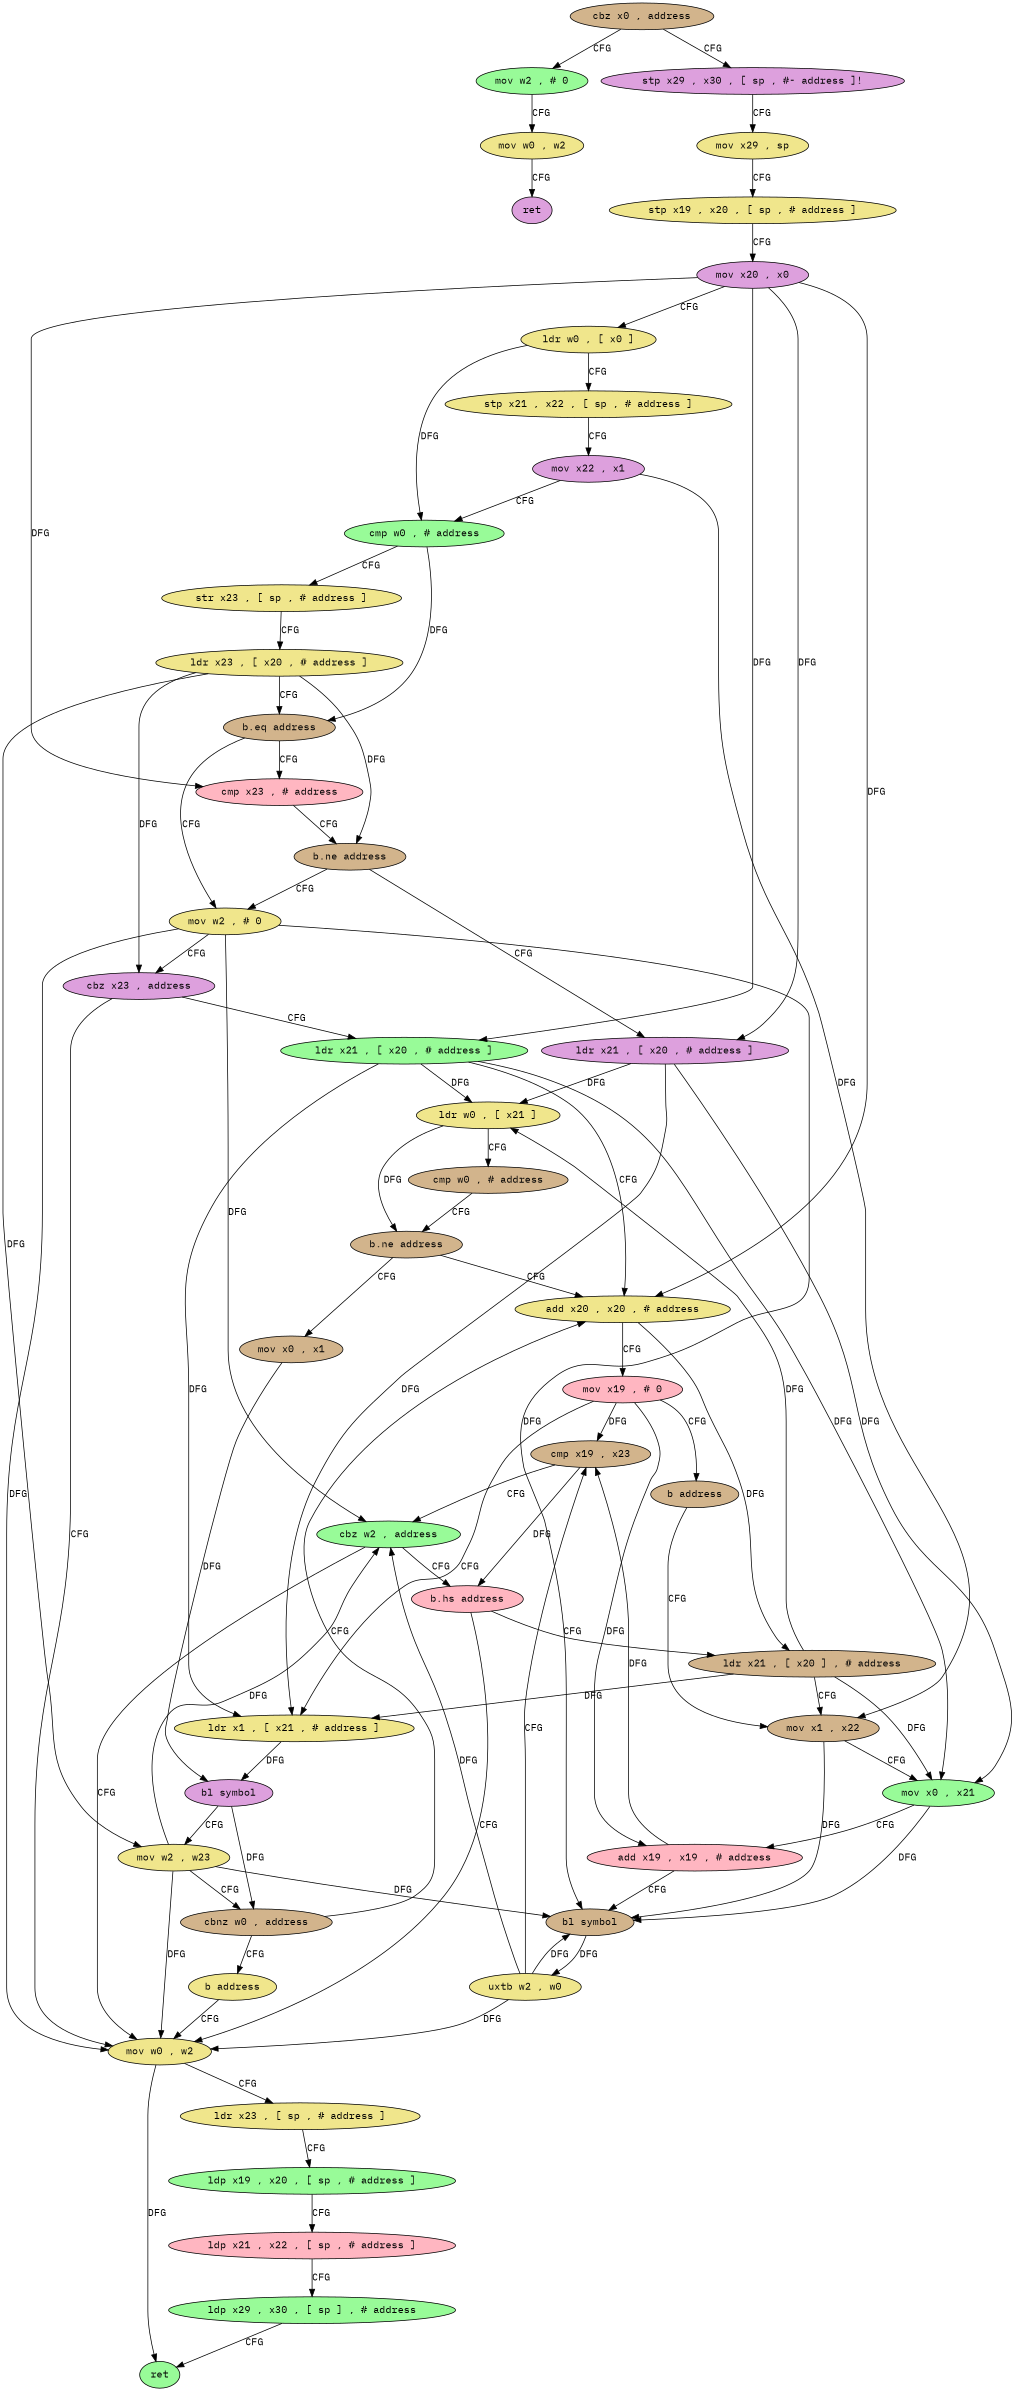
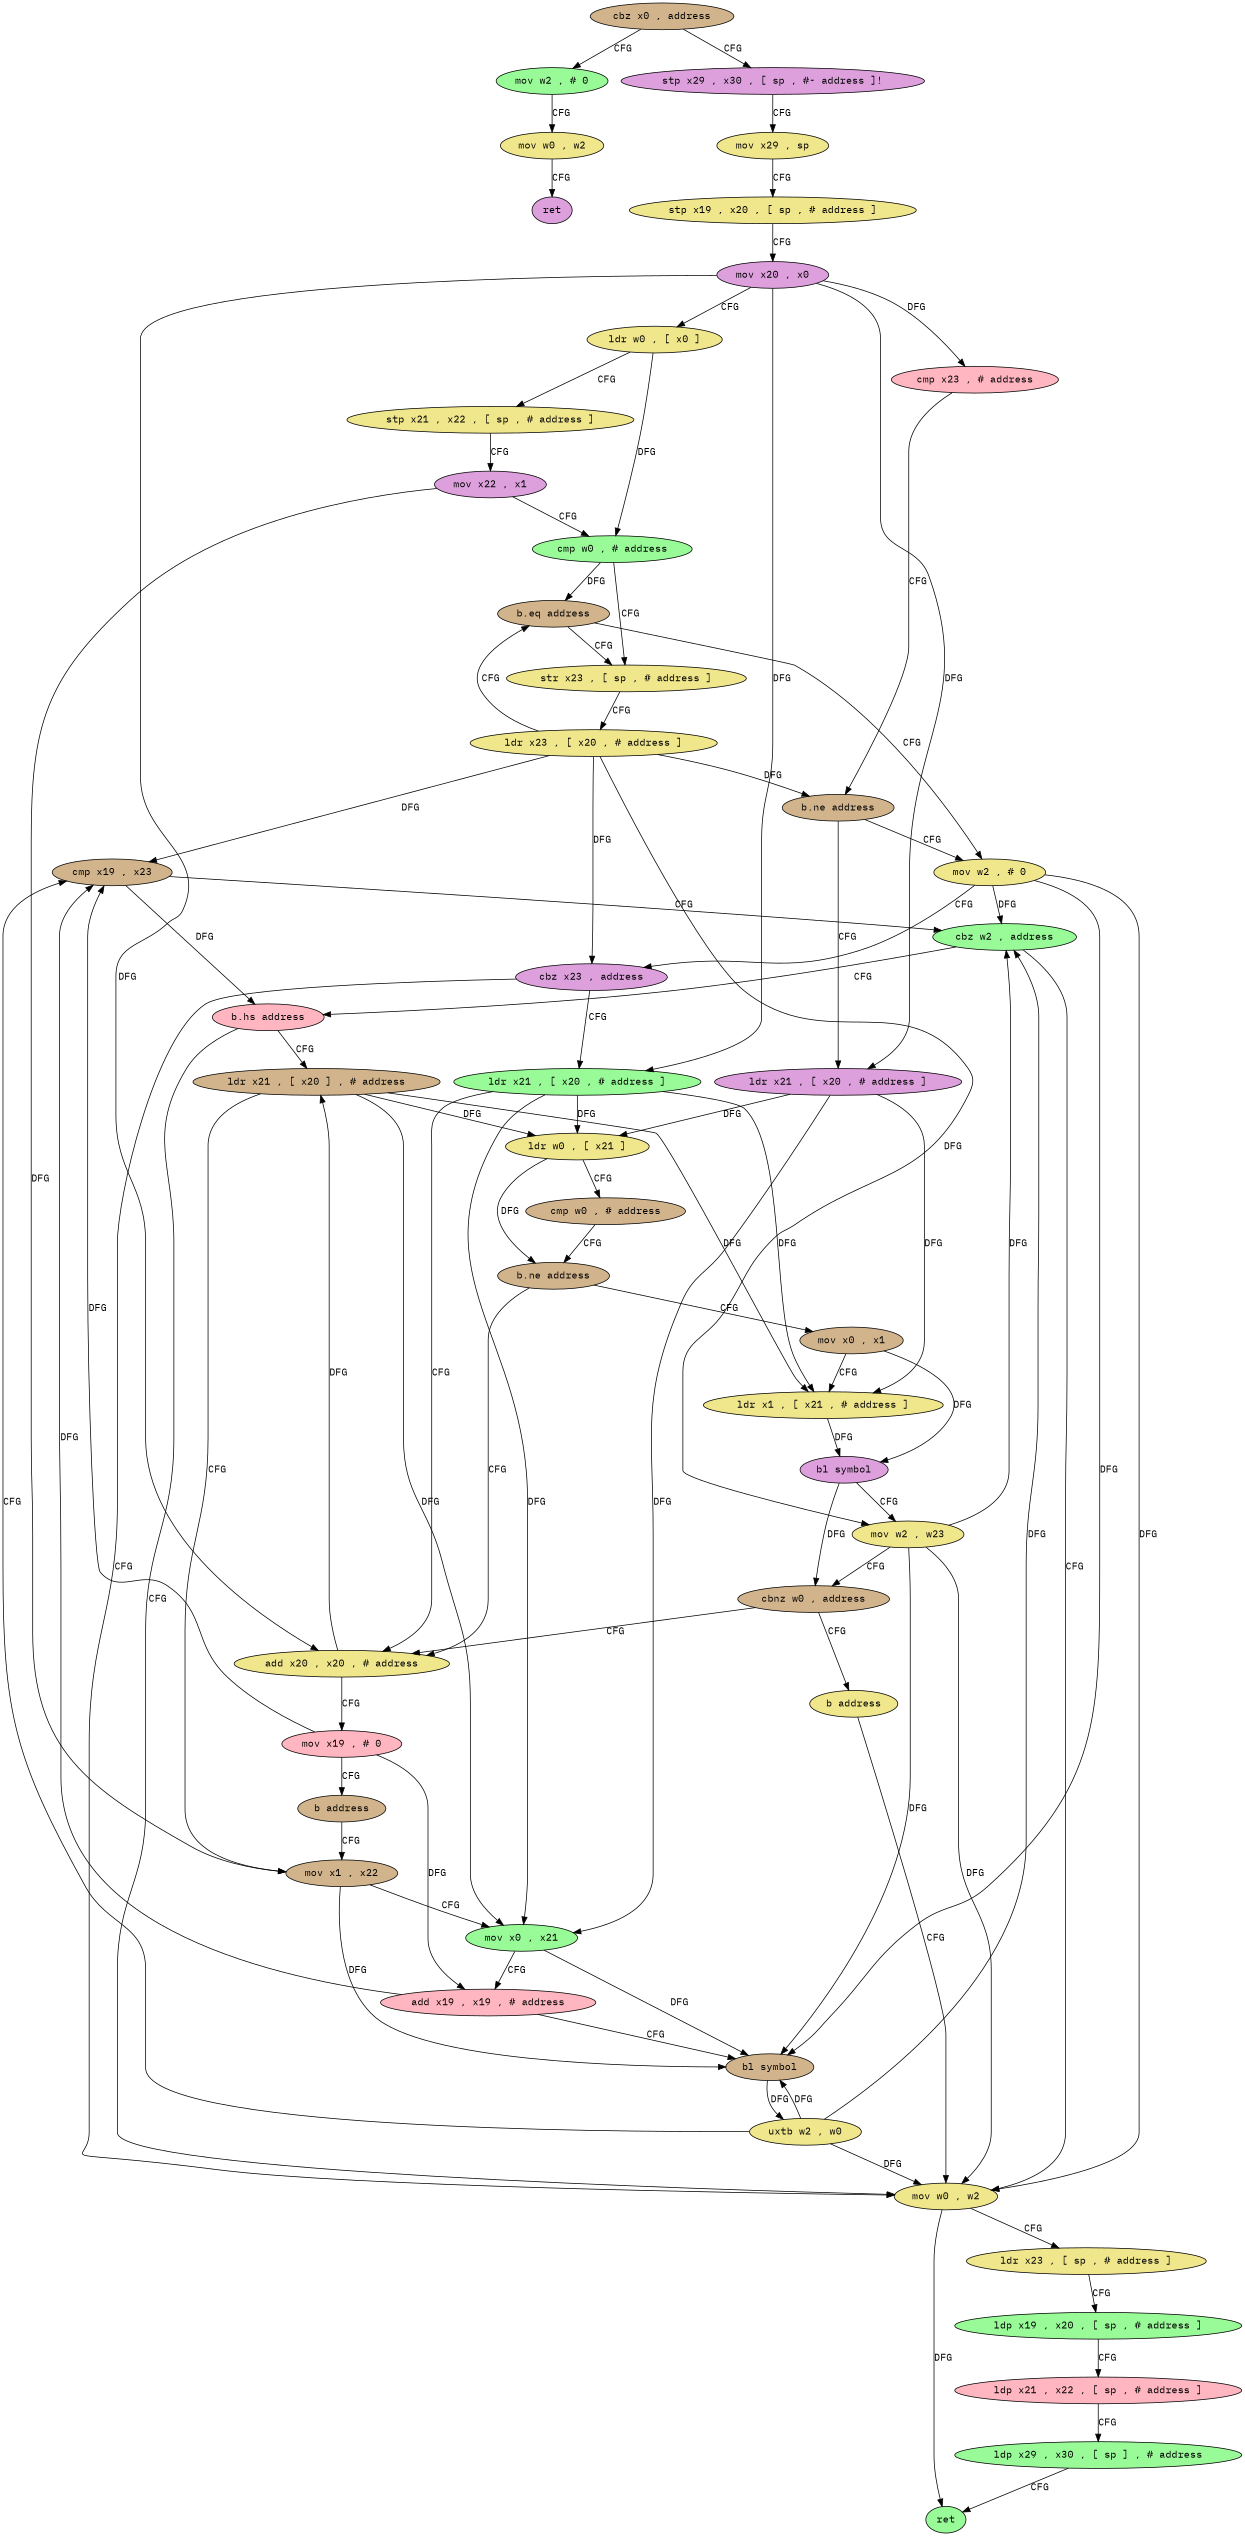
edge "b.eq address" -> "cmp x23 , # address": now "b.eq address" -> "str x23 , [ sp , # address ]"
edge "ldr x23 , [ x20 , # address ]" -> "cmp x19 , x23": added, label "DFG"
edge "mov x19 , # 0" -> "ldr x1 , [ x21 , # address ]": now "mov x0 , x1" -> "ldr x1 , [ x21 , # address ]"
